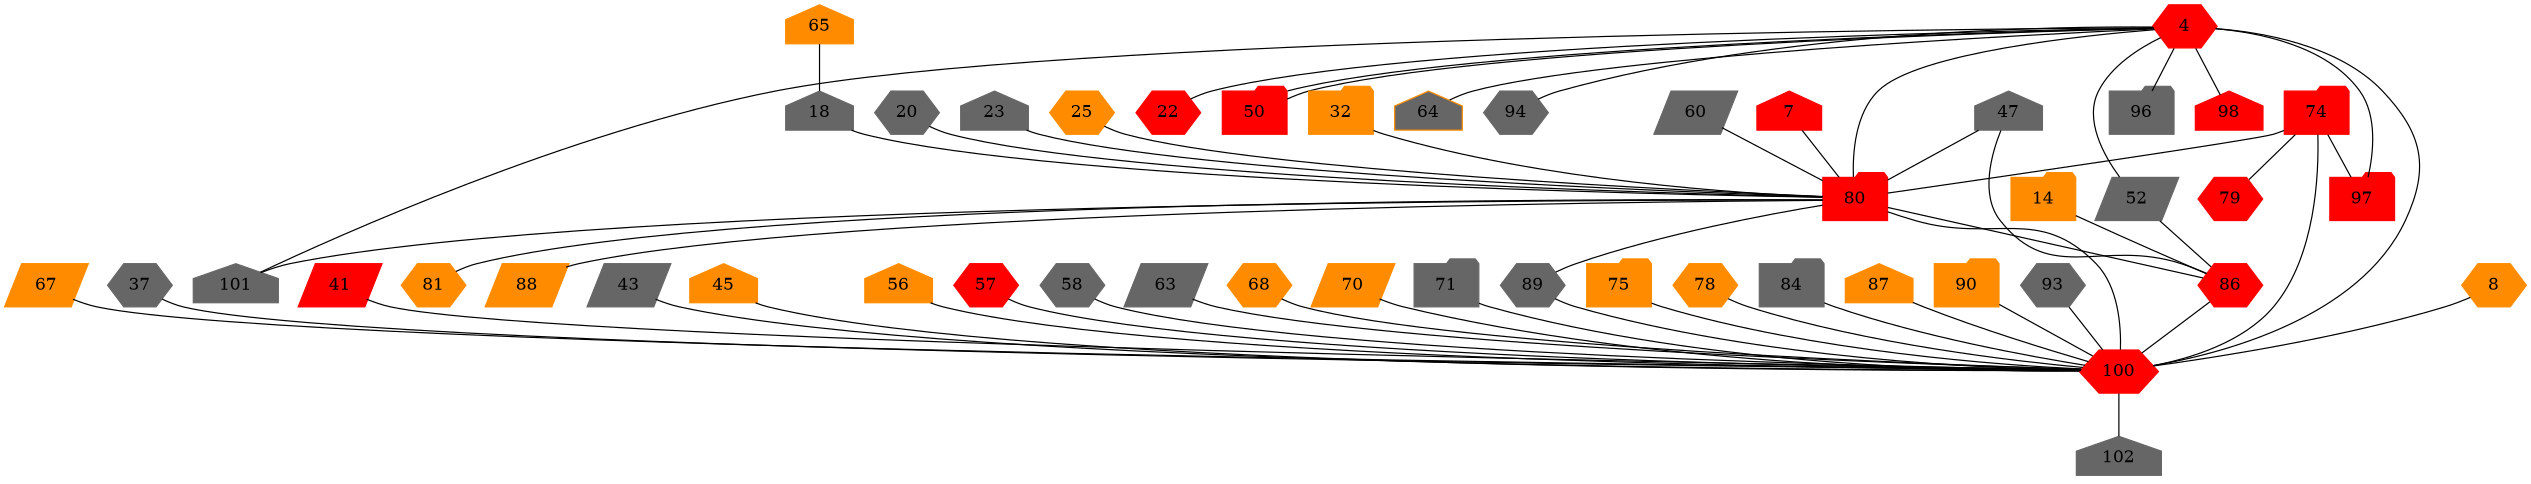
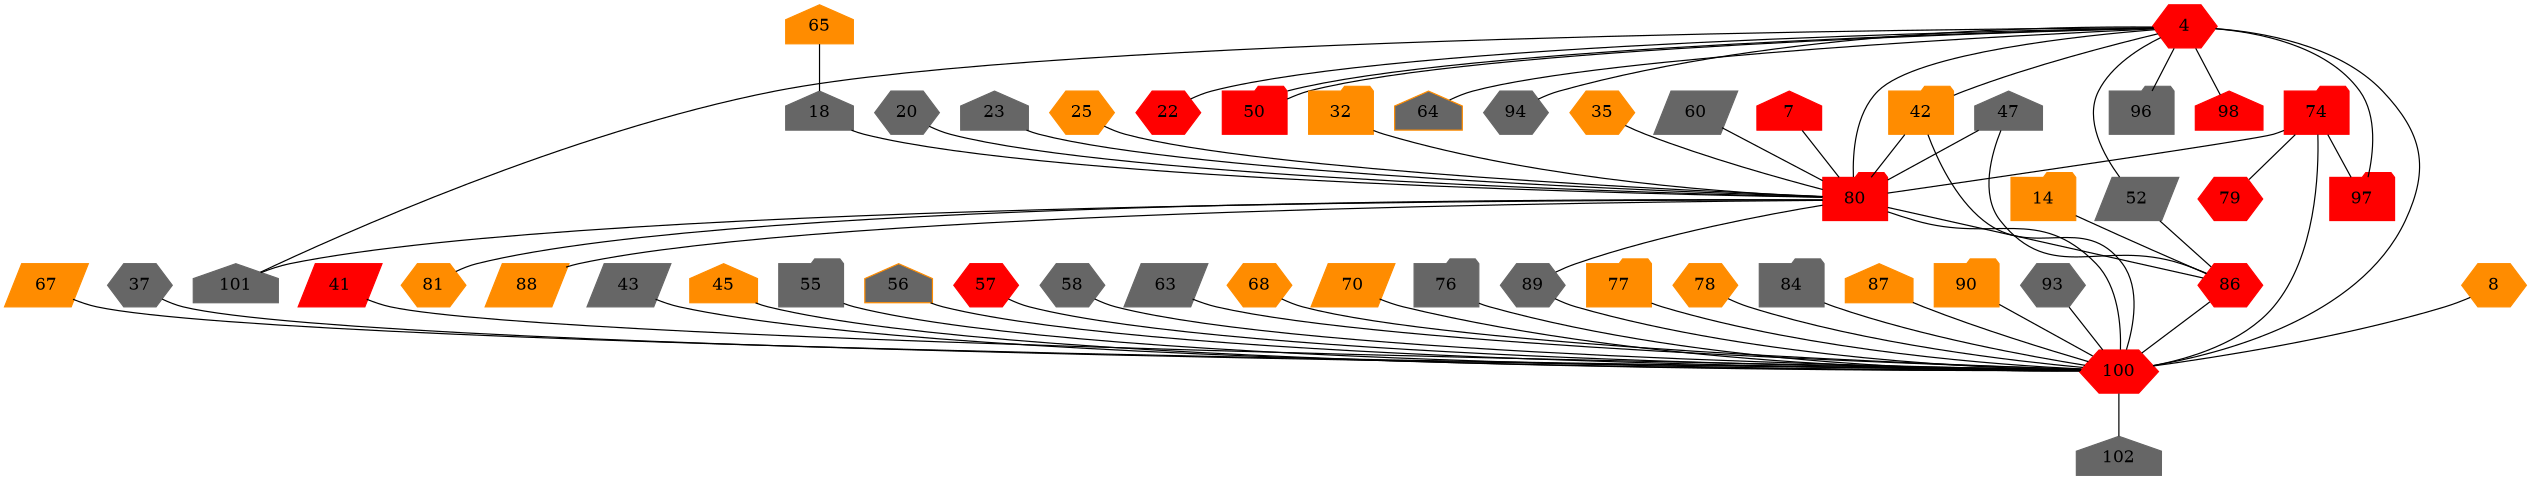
node "35": added
node "42": added
node "55": added
node "56": fillcolor darkorange -> gray40
node "71": label "71" -> "76"
node "75": label "75" -> "77"
